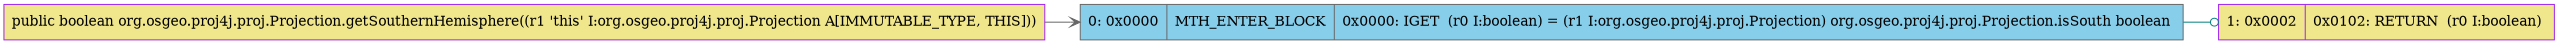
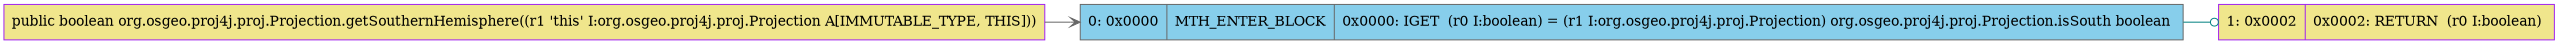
node "1: 0x0002": text "0x0102: RETURN  (r0 I:boolean)" -> "0x0002: RETURN  (r0 I:boolean)"
